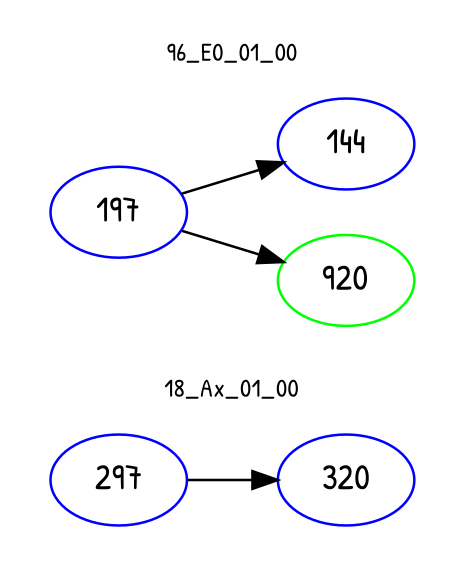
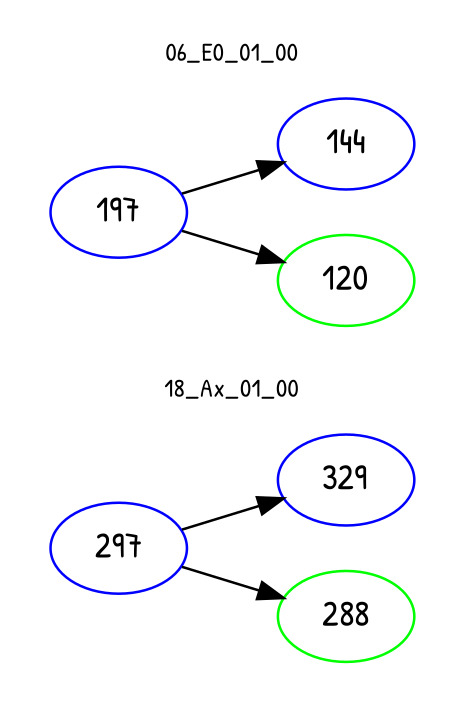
cluster "96_E0_01_00": label "96_E0_01_00" -> "06_E0_01_00"
node "920": label "920" -> "120"
node "320": label "320" -> "329"
node "288": added
